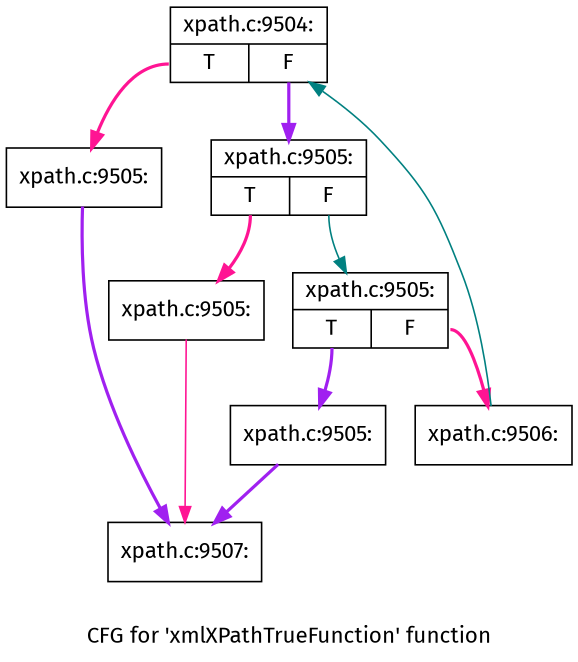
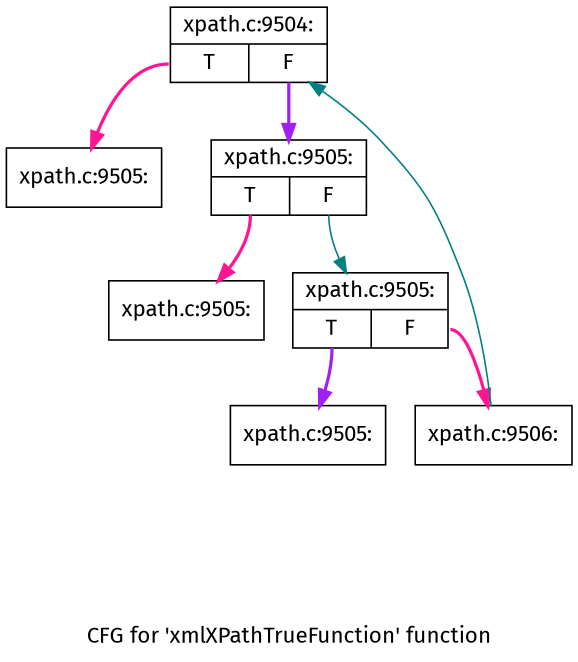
node "xpath.c:9507:": removed
